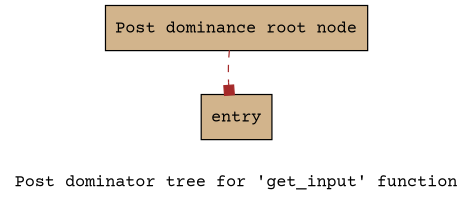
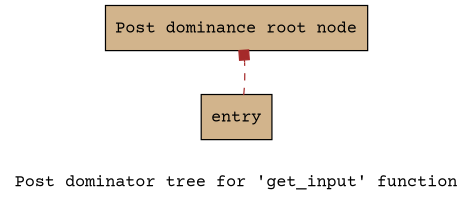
edge "Post dominance root node" -> "entry": reversed
